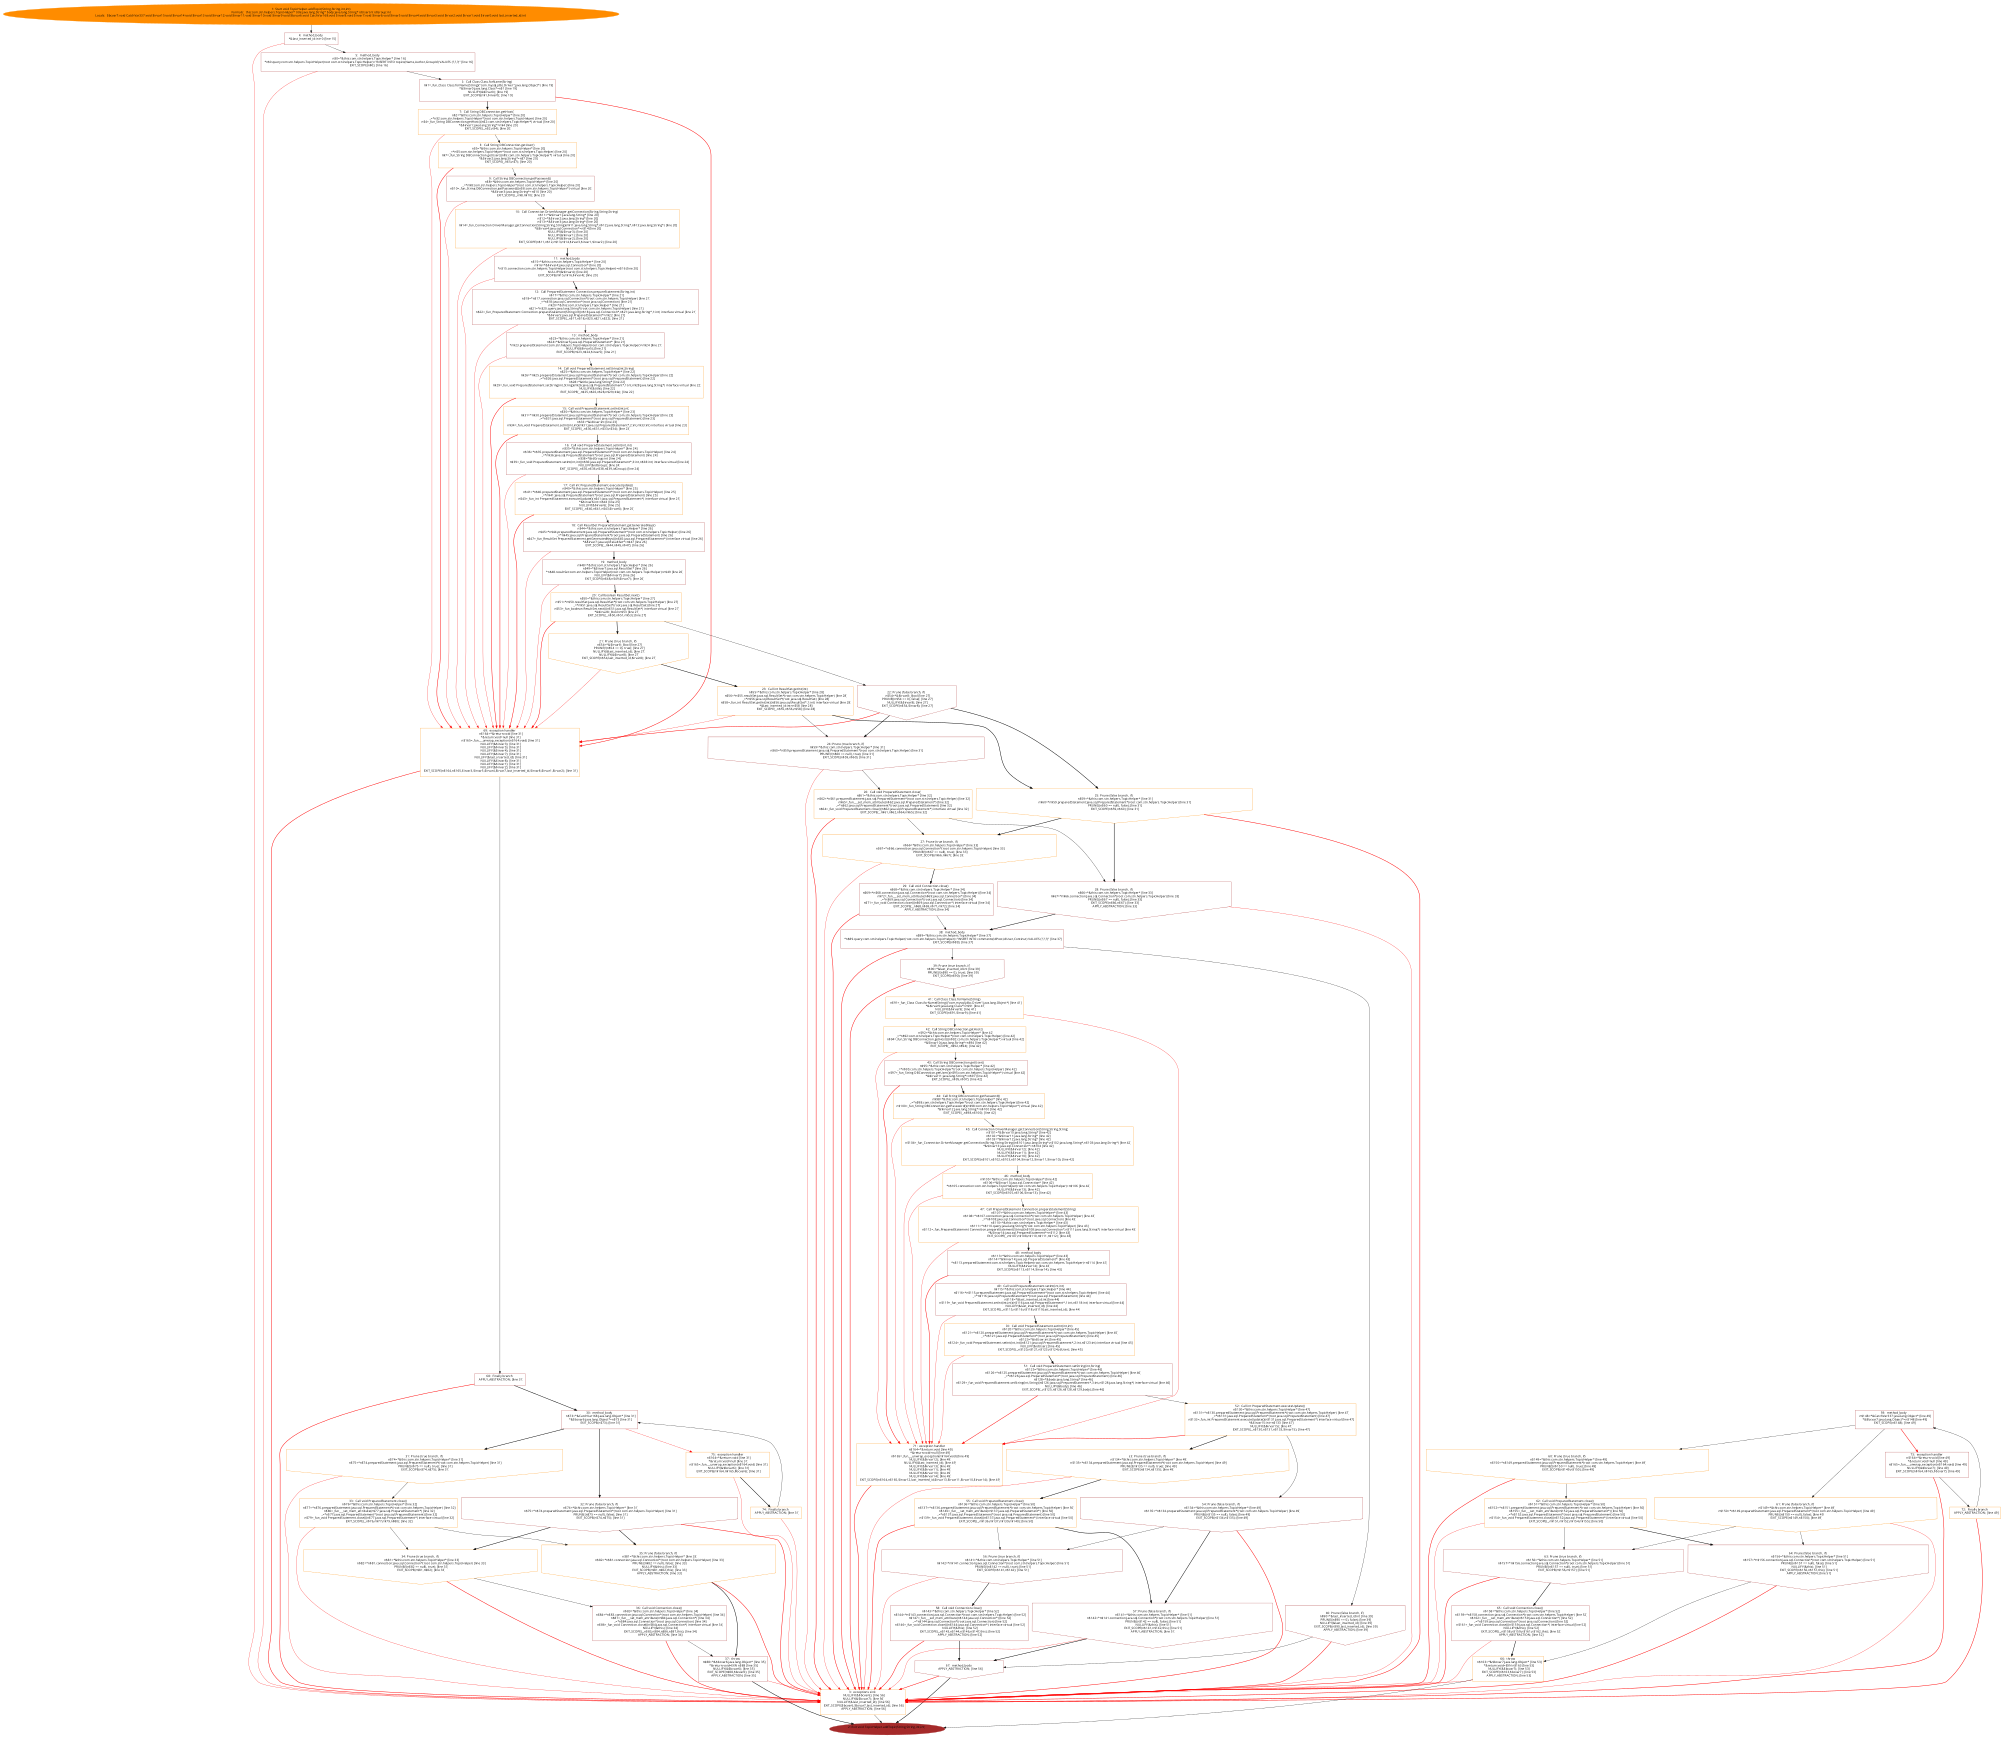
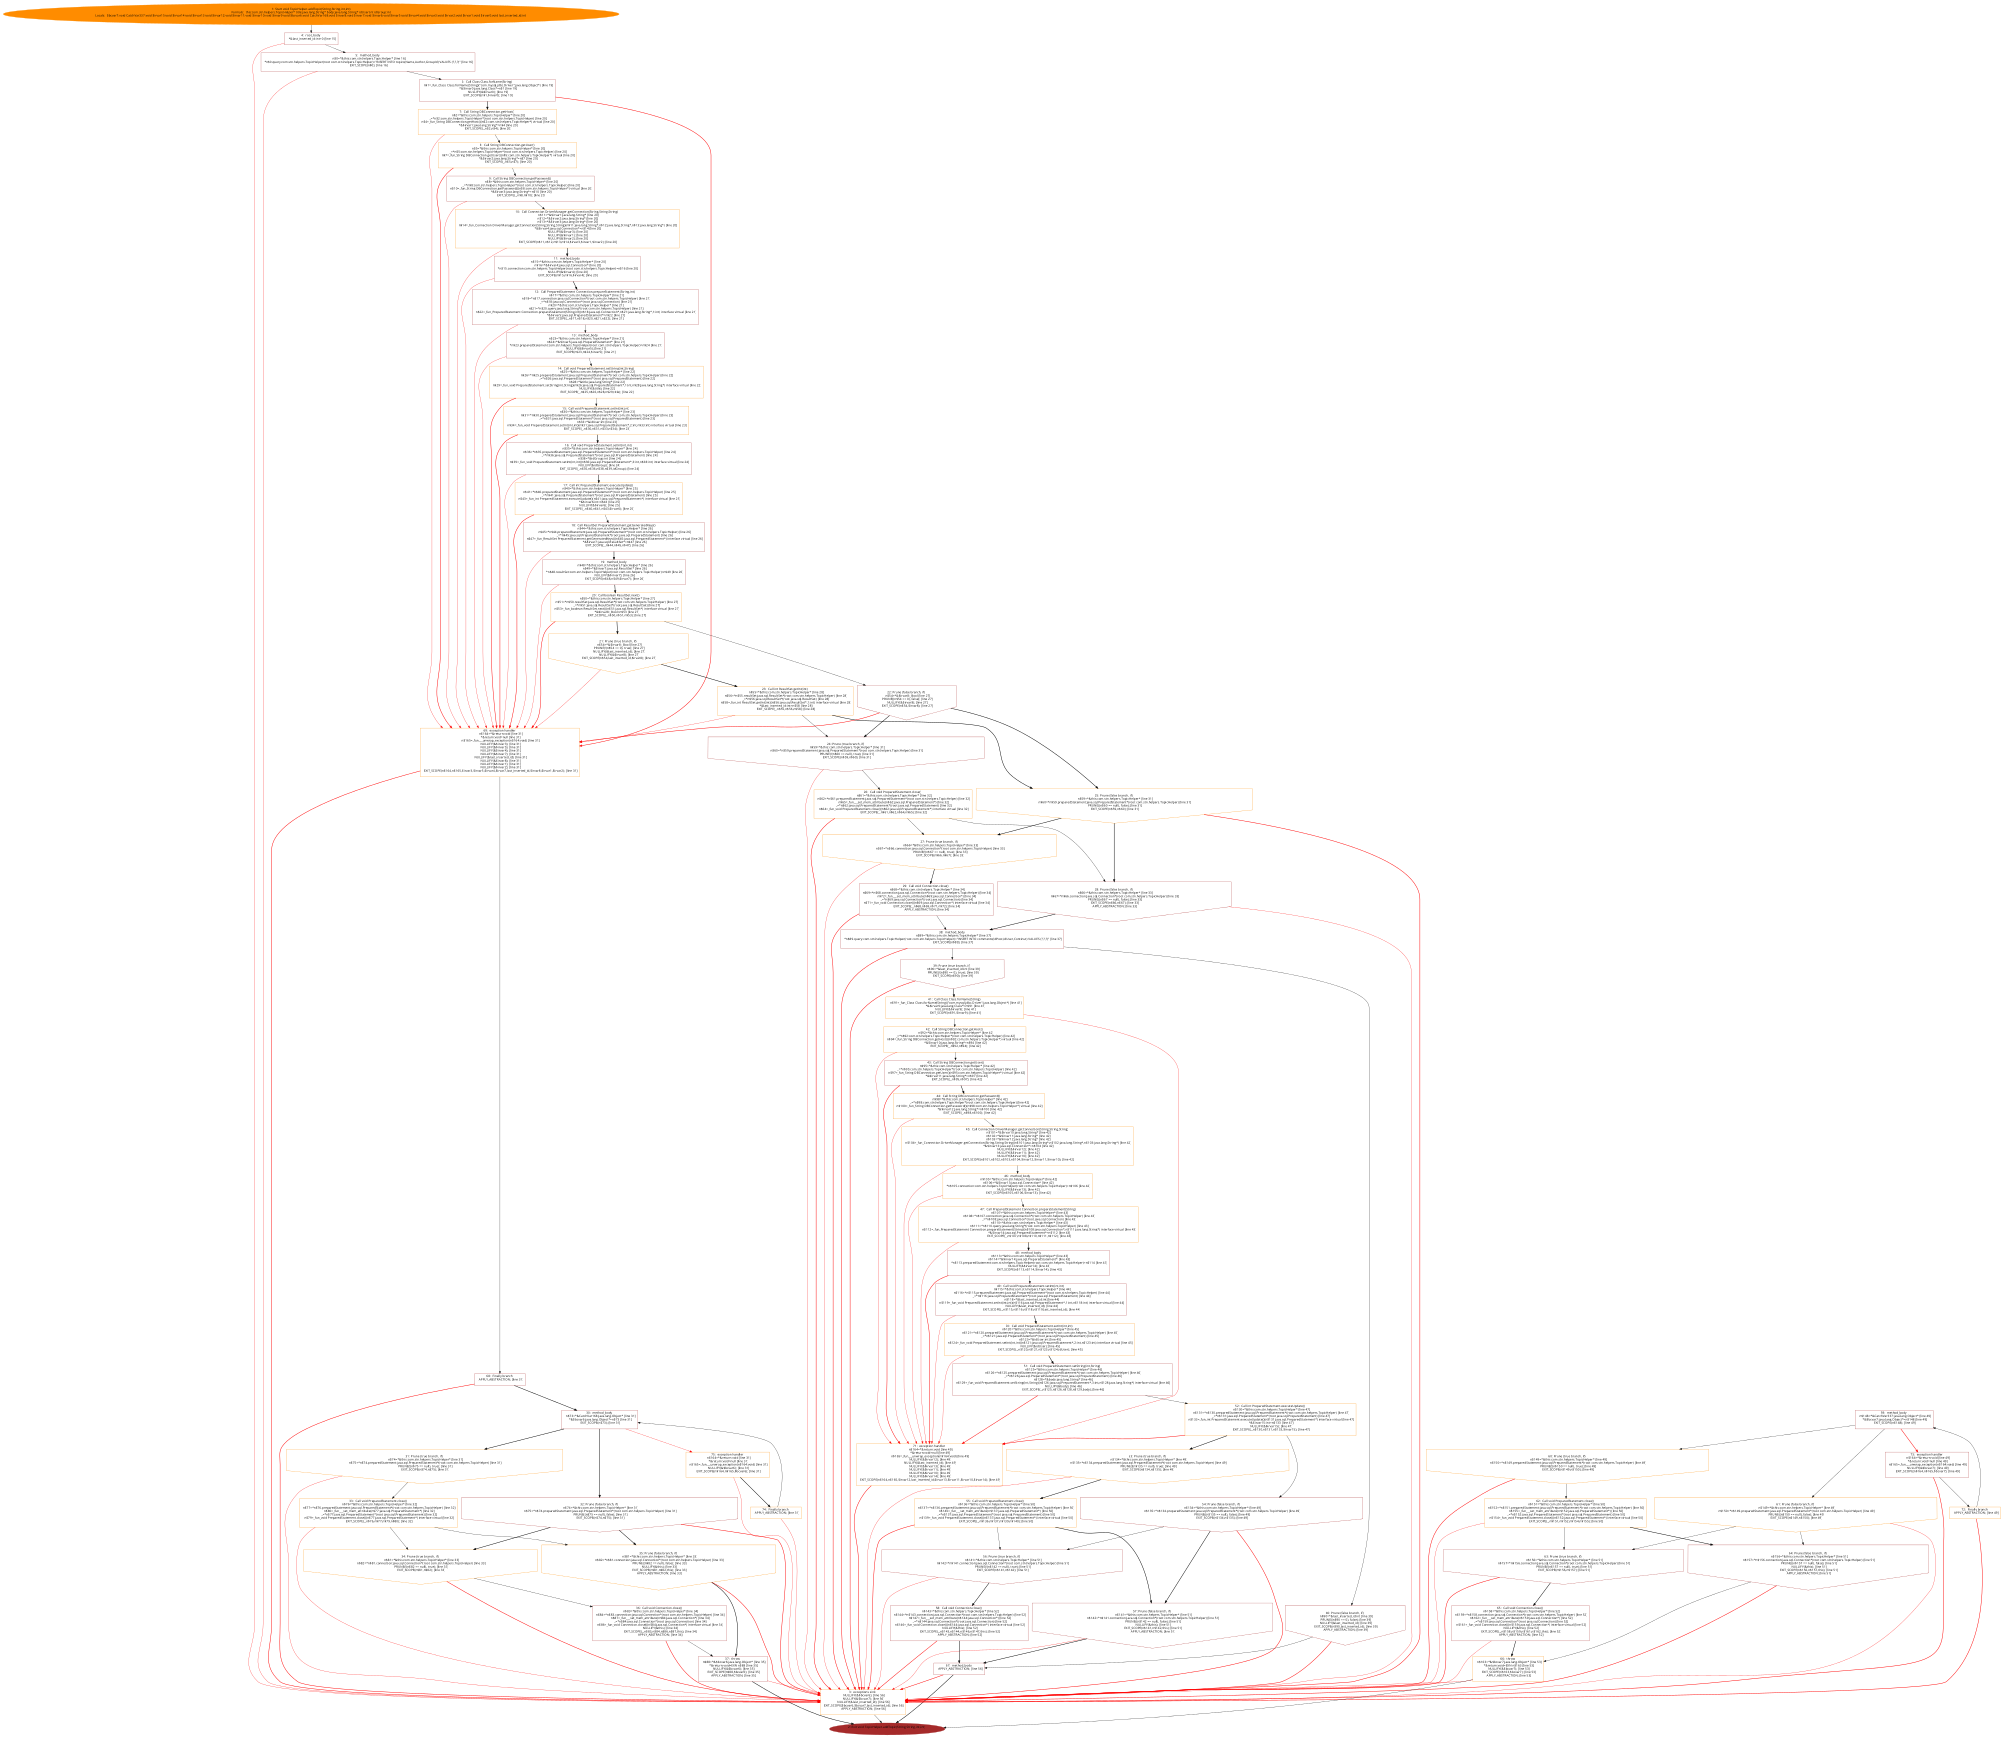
node "4:  method_body *&last_inserted_id:int=0 [line 15]": label "4:  method_body *&last_inserted_id:int=0 [line 15]" -> "4:  root_body *&last_inserted_id:int=0 [line 15]"
node "67:  method_body APPLY_ABSTRACTION; [line 56]": shape invhouse -> box
